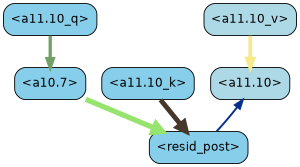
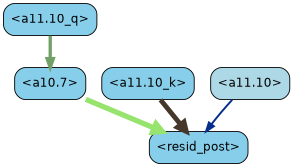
node "<a11.10_v>": removed
edge "<resid_post>" -> "<a11.10>": reversed
